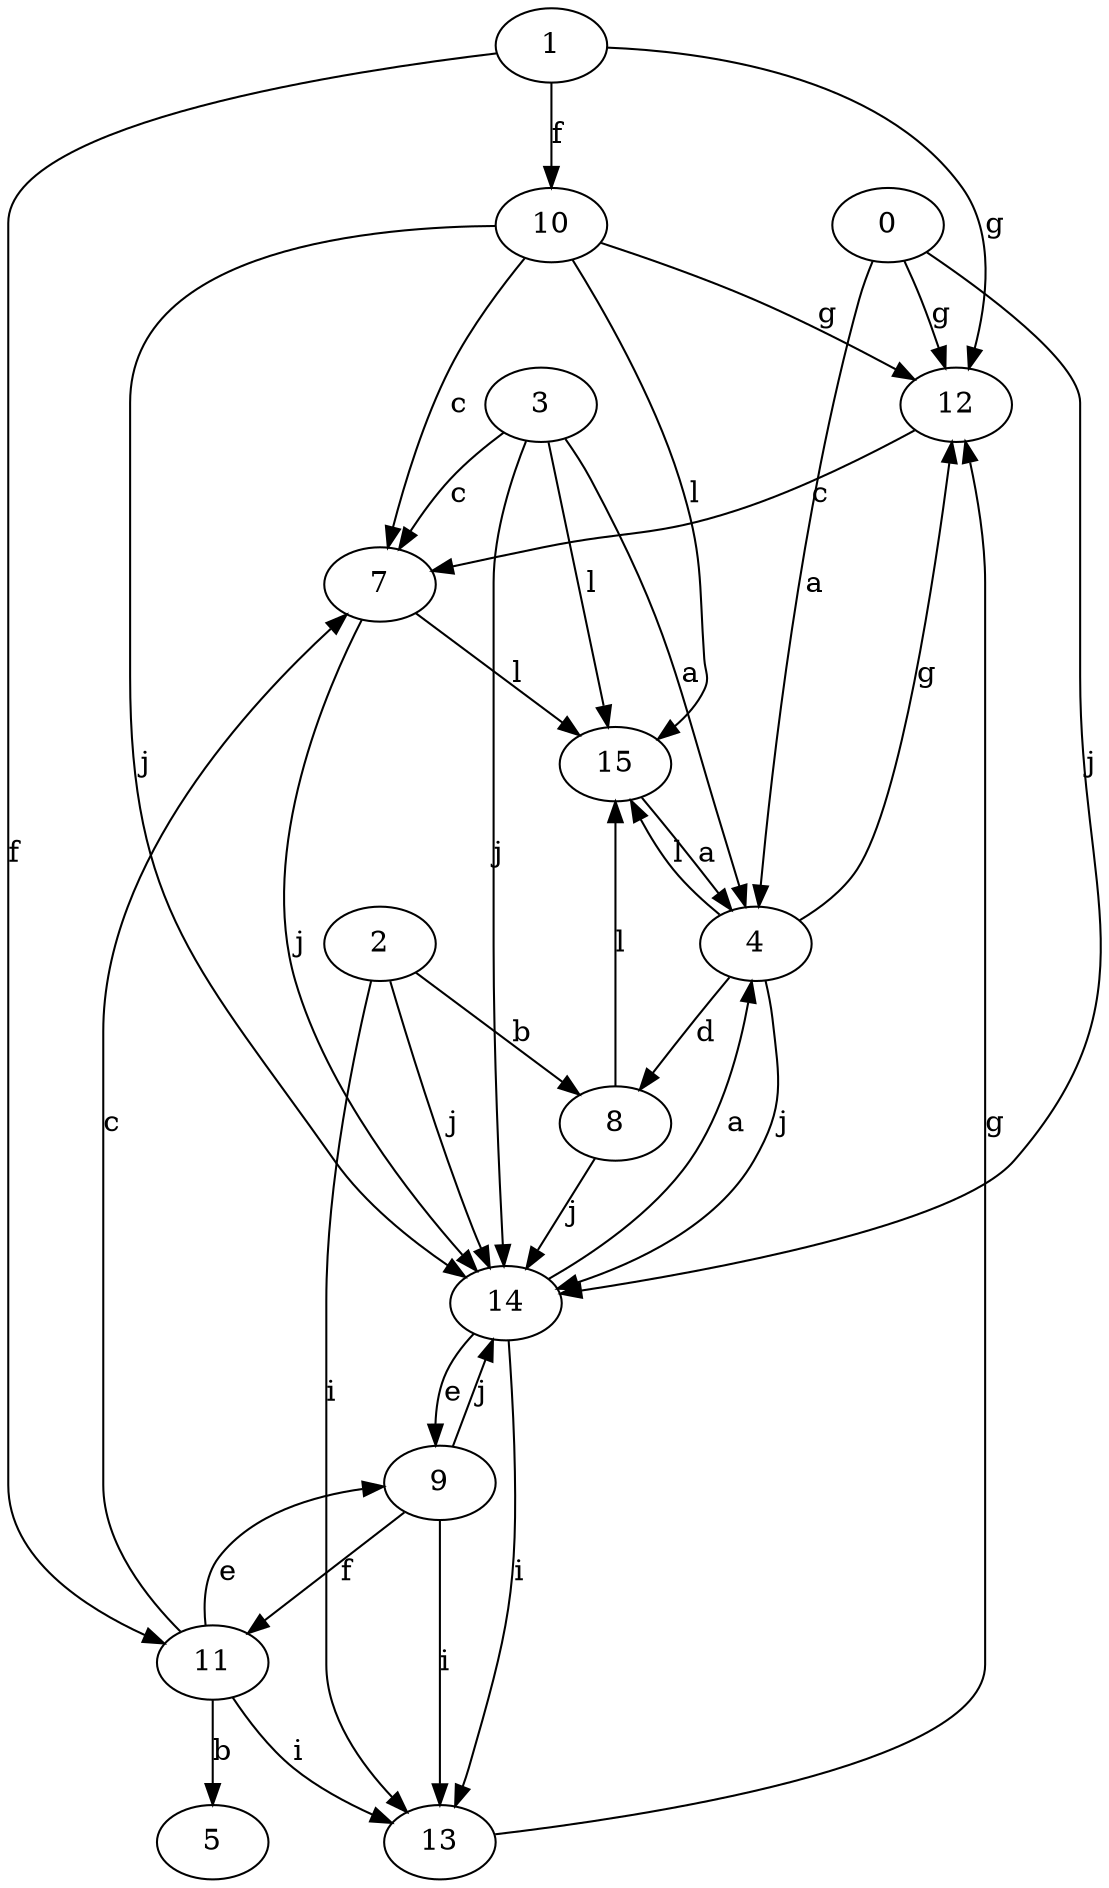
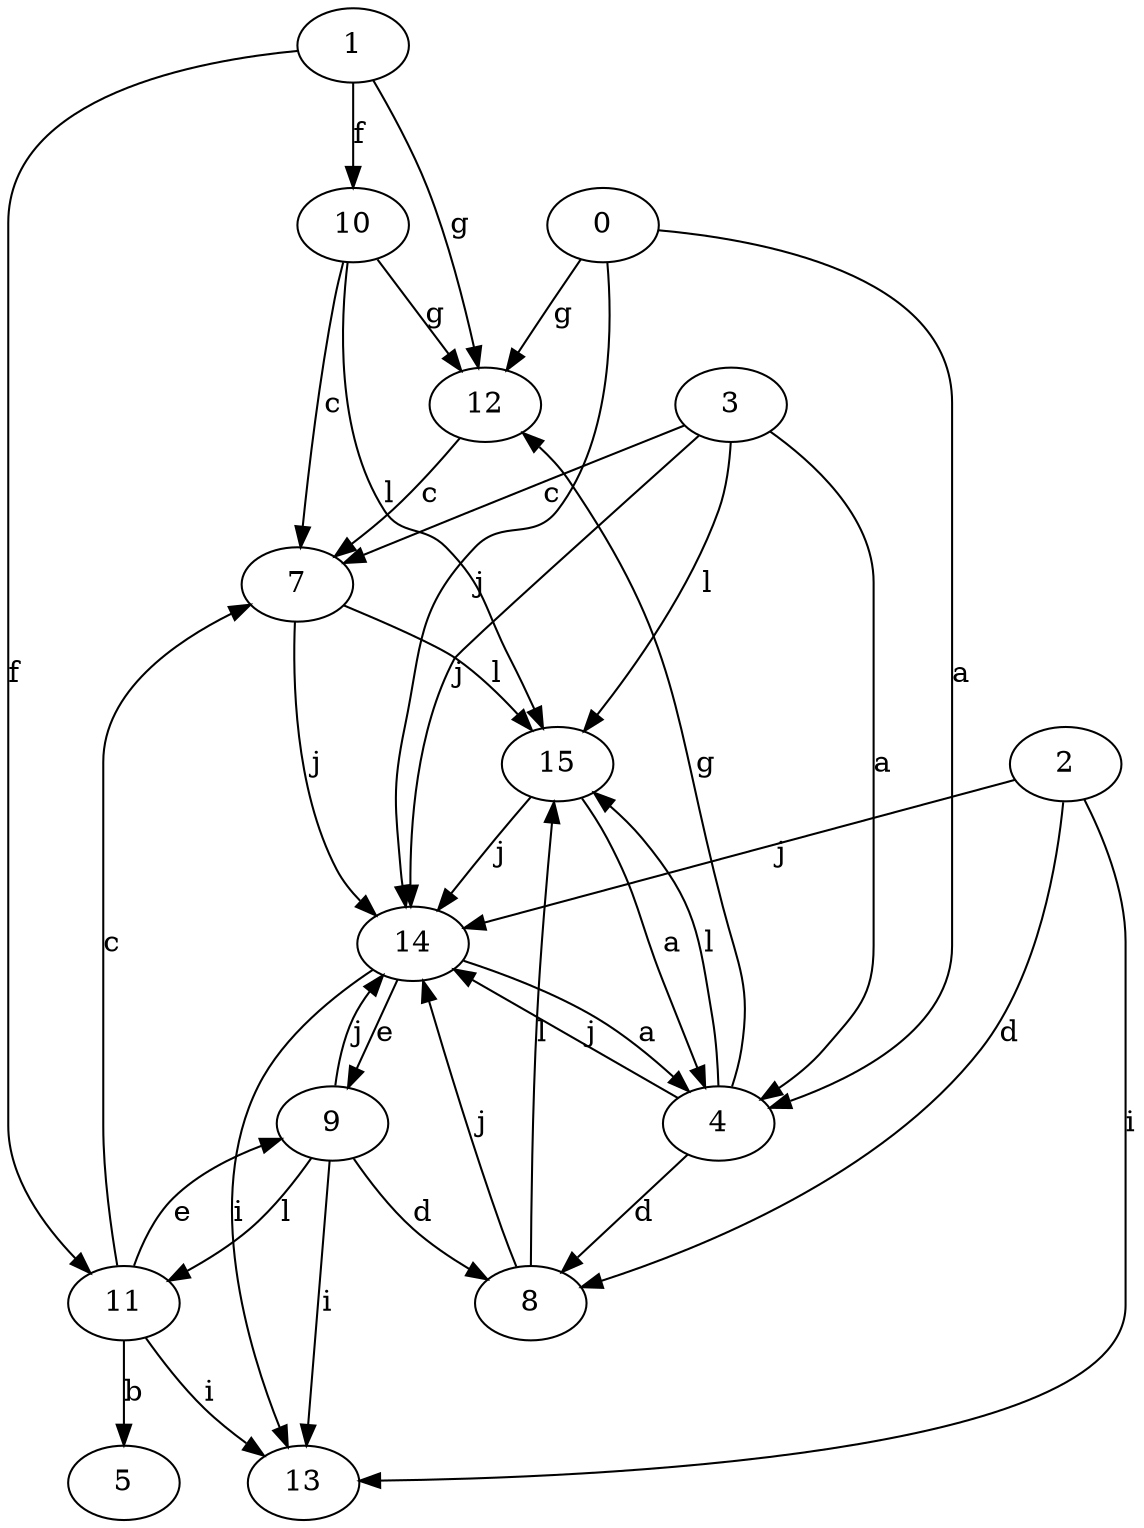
edge "10" -> "14": now "15" -> "14"
edge "2" -> "8": label "b" -> "d"
edge "9" -> "8": added, label "d"
edge "13" -> "12": removed, label "g"
edge "9" -> "11": label "f" -> "l"
